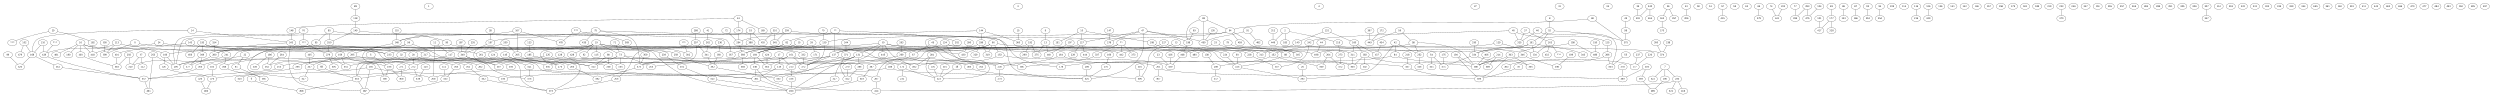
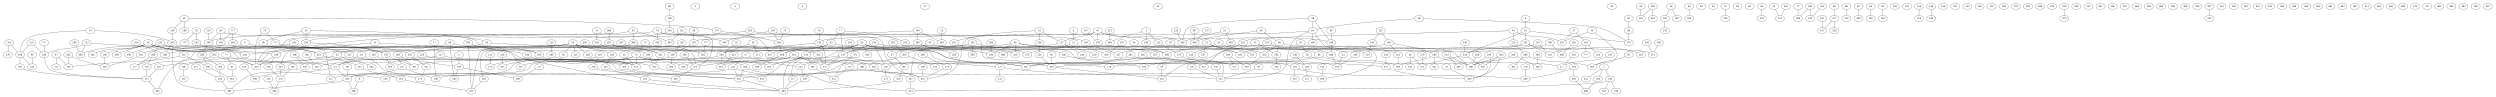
node "203": added
